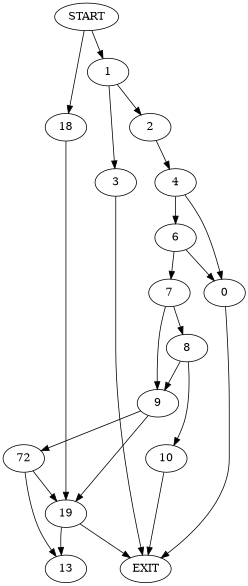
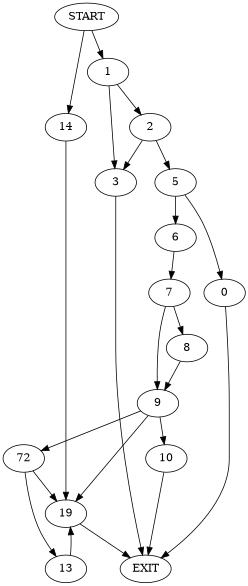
node "18": label "18" -> "14"
edge "2" -> "3": added
node "4": label "4" -> "5"
edge "6" -> "0": removed
edge "8" -> "10": now "9" -> "10"
edge "19" -> "13": reversed
